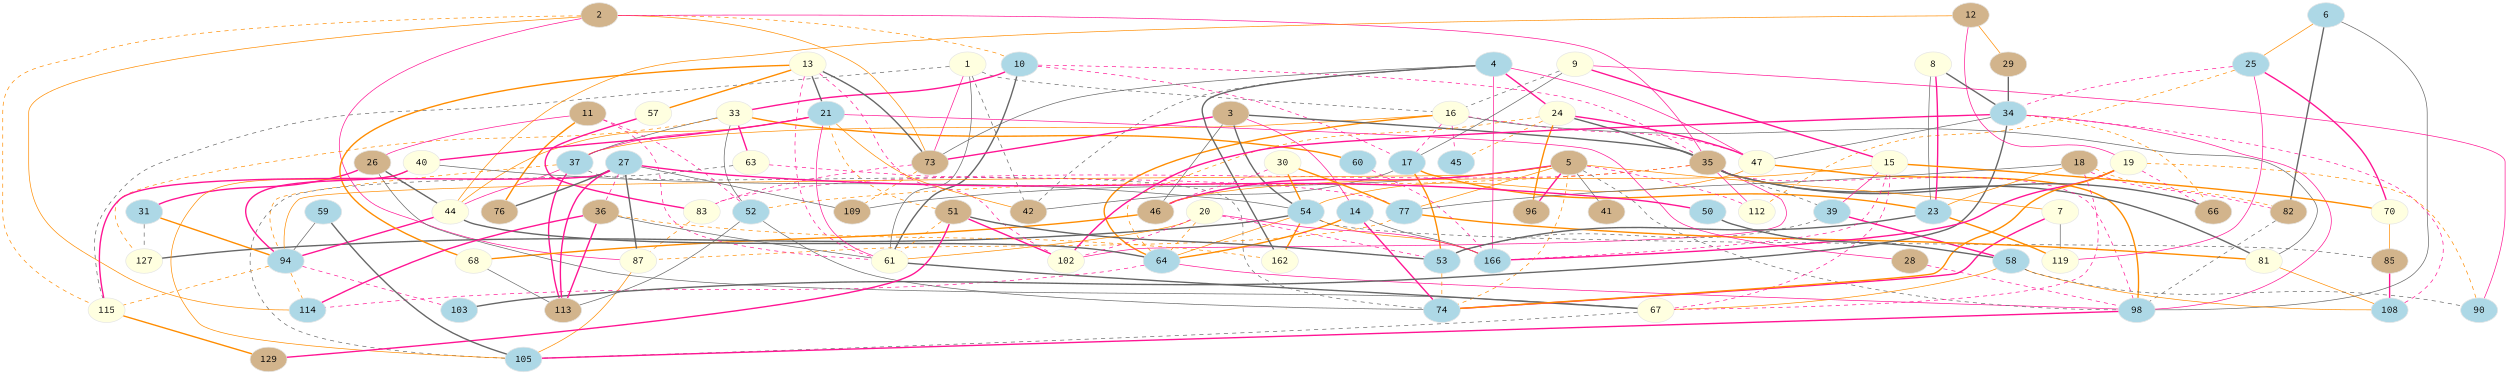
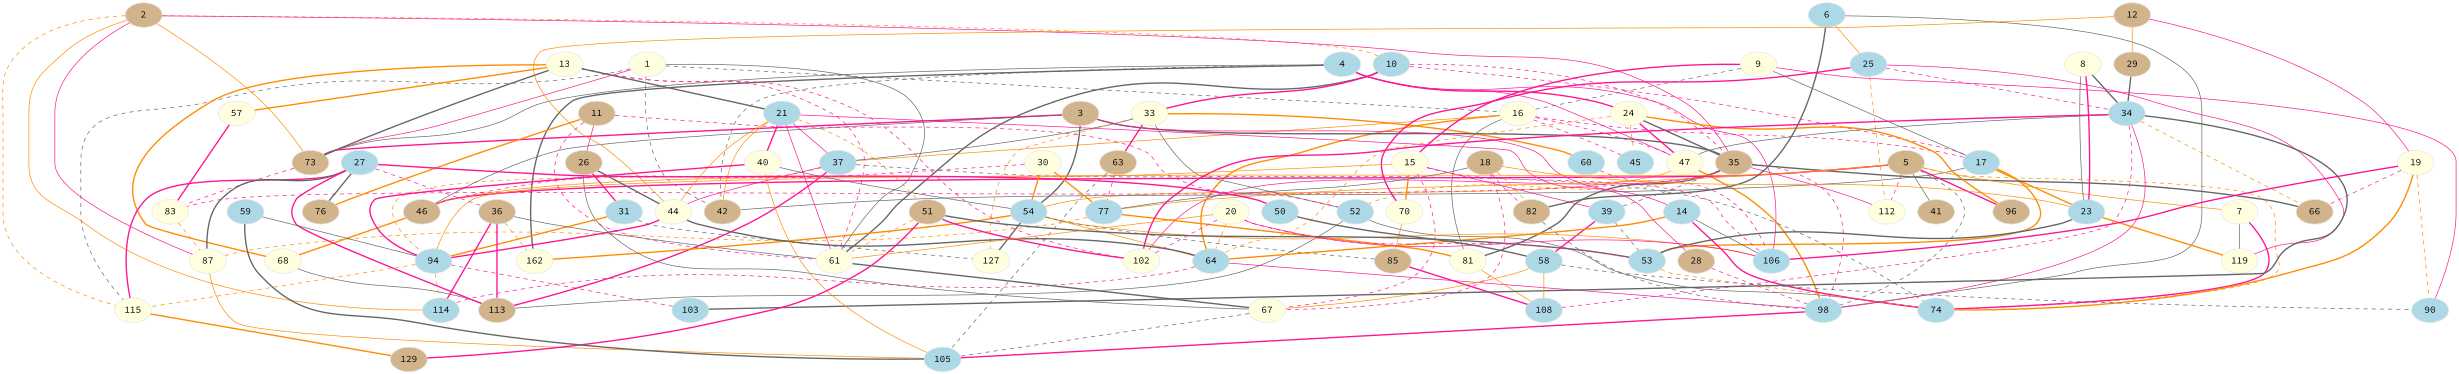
node "63": fillcolor lightyellow -> tan
node "109": removed
node "166": label "166" -> "106"
